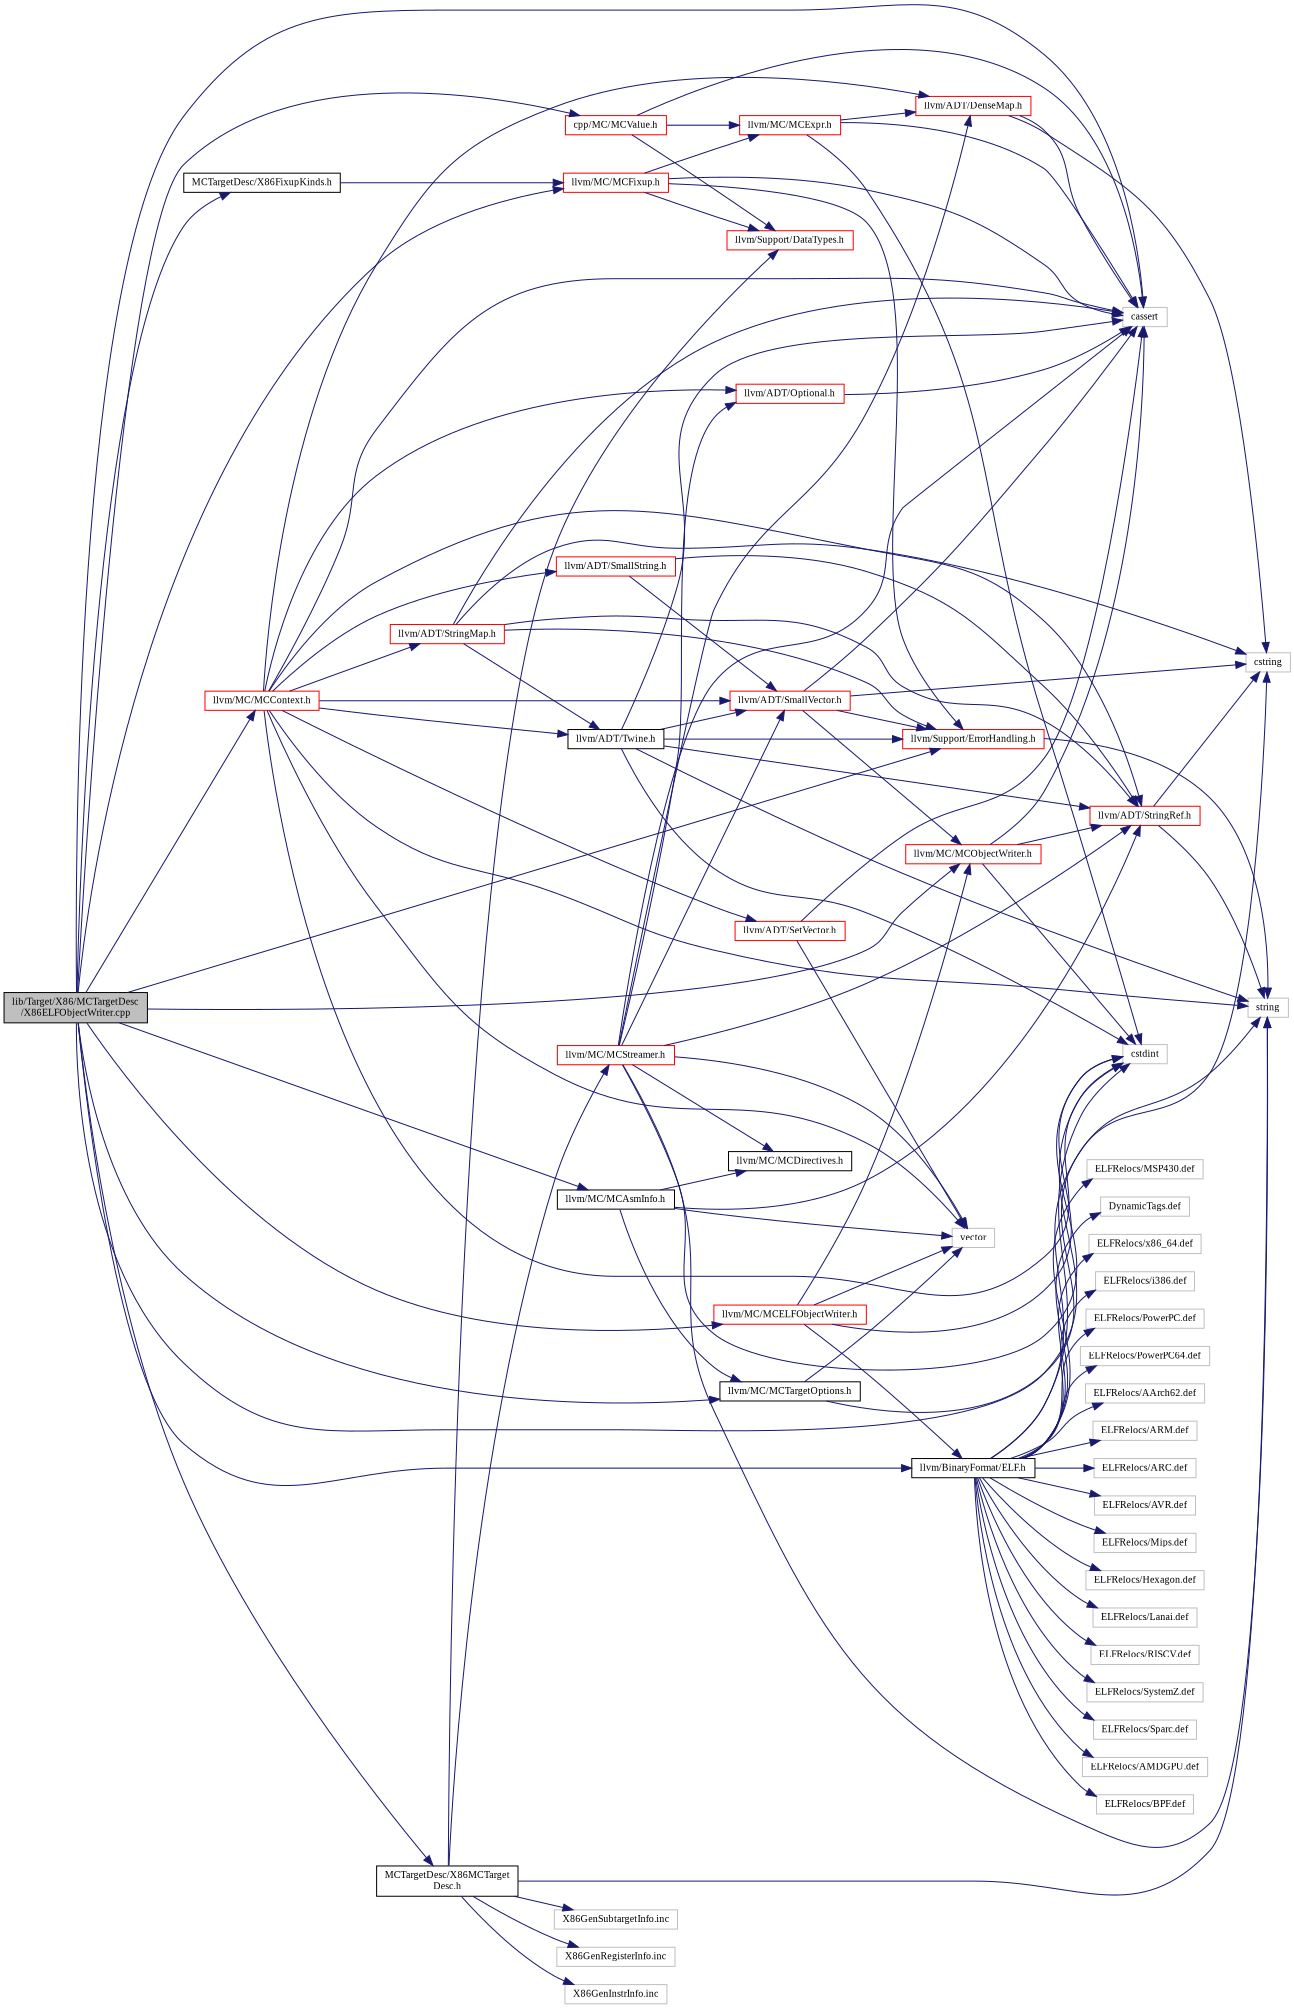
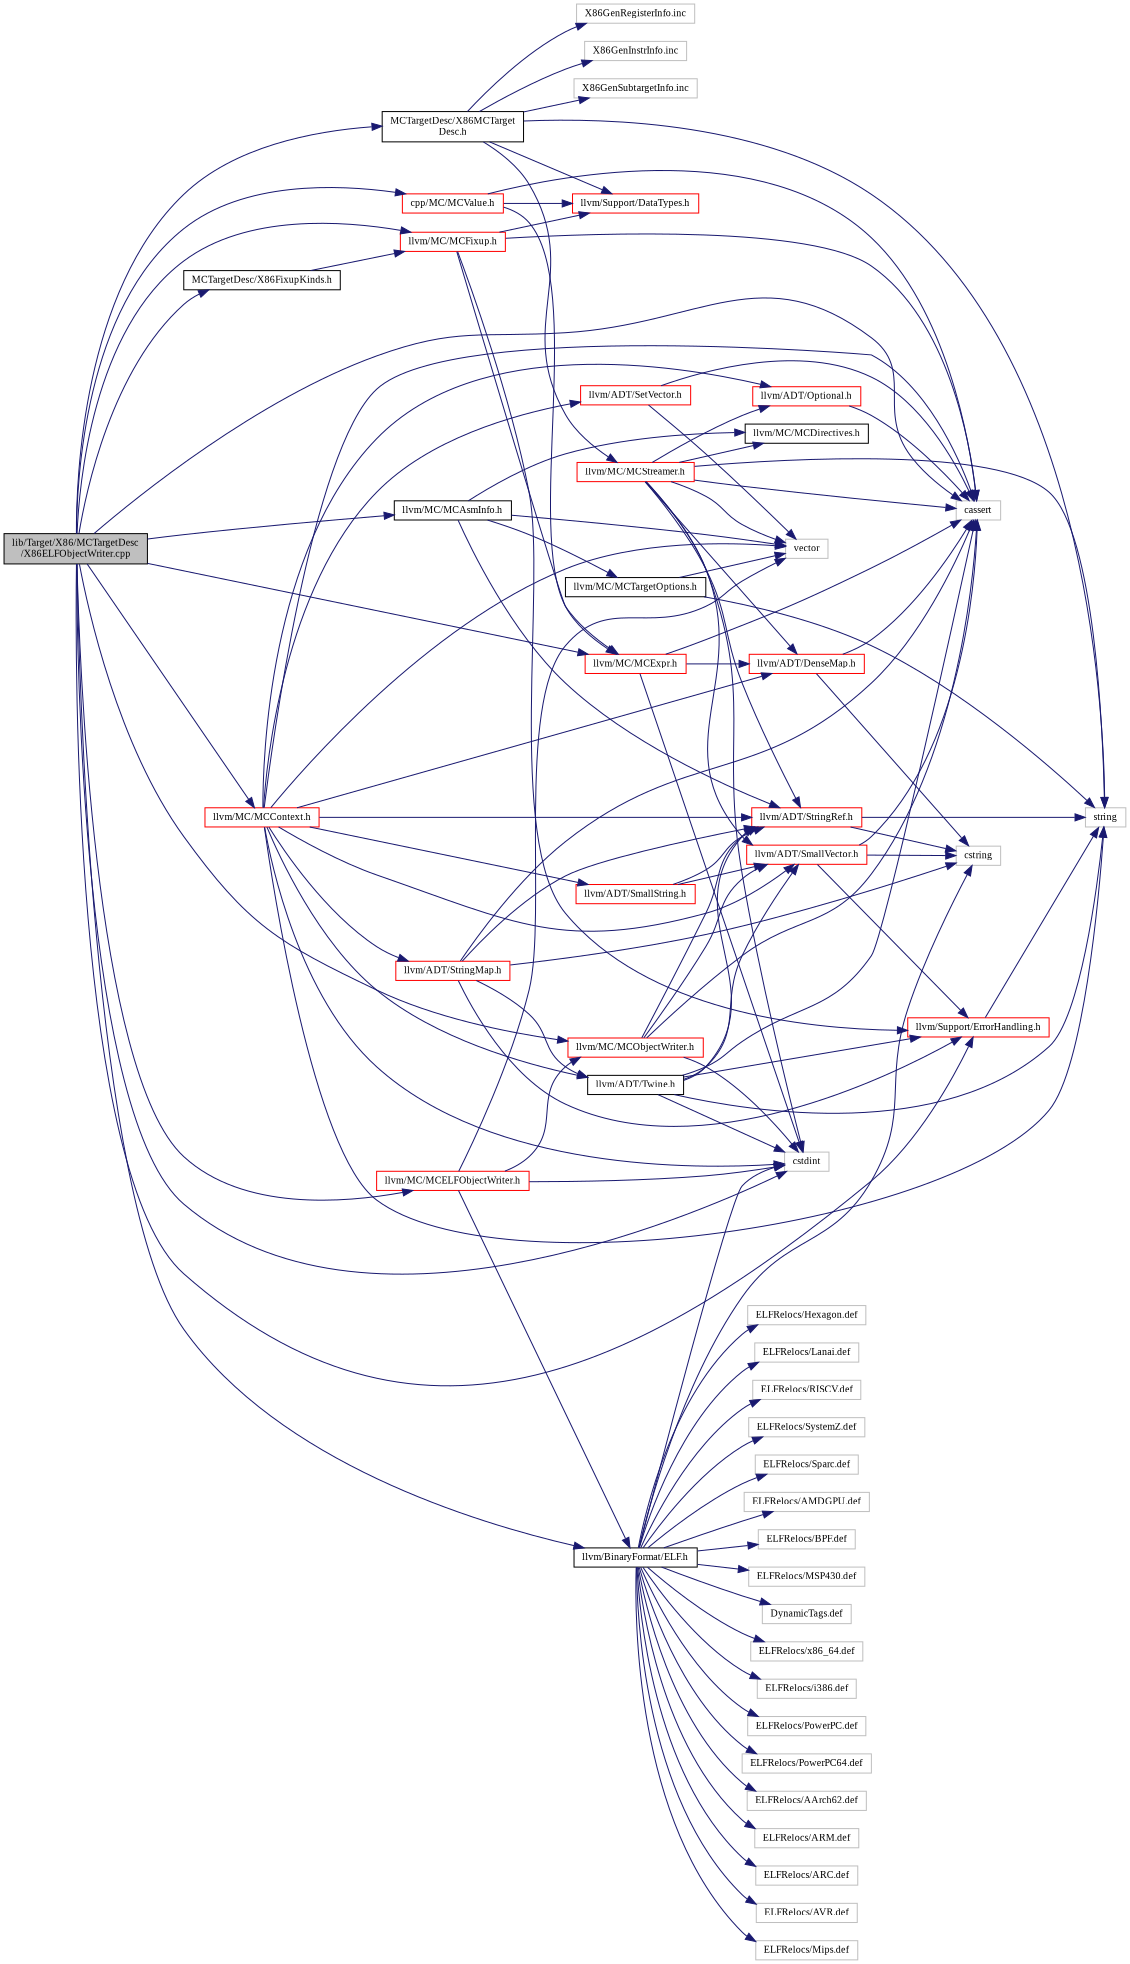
edge "llvm/ADT/SmallVector.h" -> "llvm/MC/MCObjectWriter.h": reversed
edge "lib/Target/X86/MCTargetDesc /X86ELFObjectWriter.cpp" -> "llvm/MC/MCTargetOptions.h": now "lib/Target/X86/MCTargetDesc /X86ELFObjectWriter.cpp" -> "llvm/MC/MCExpr.h"
